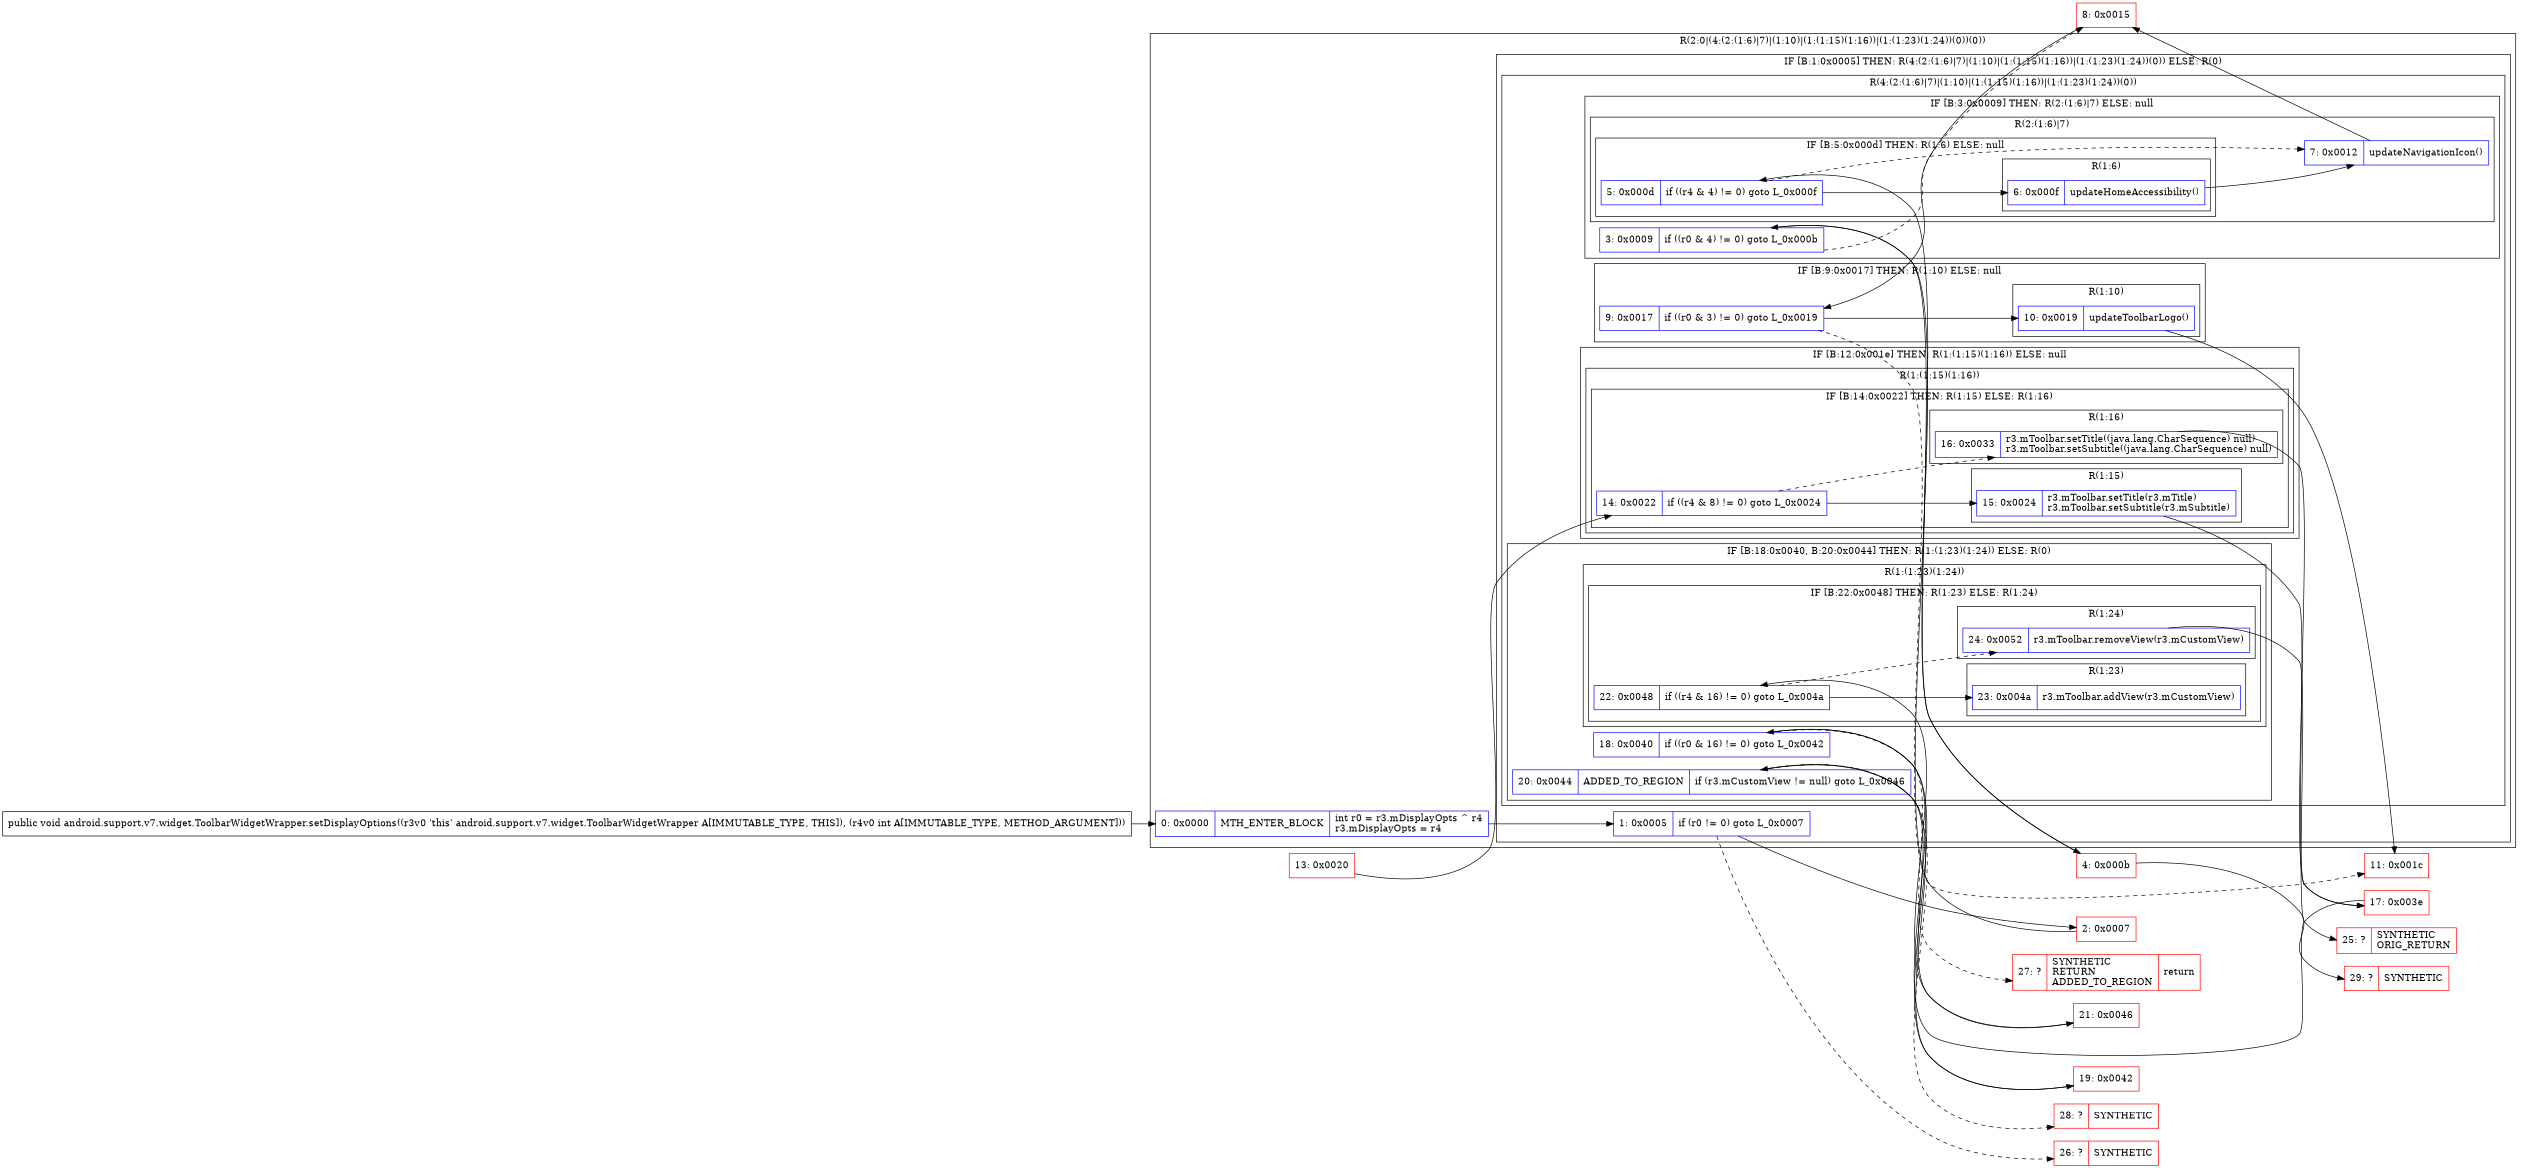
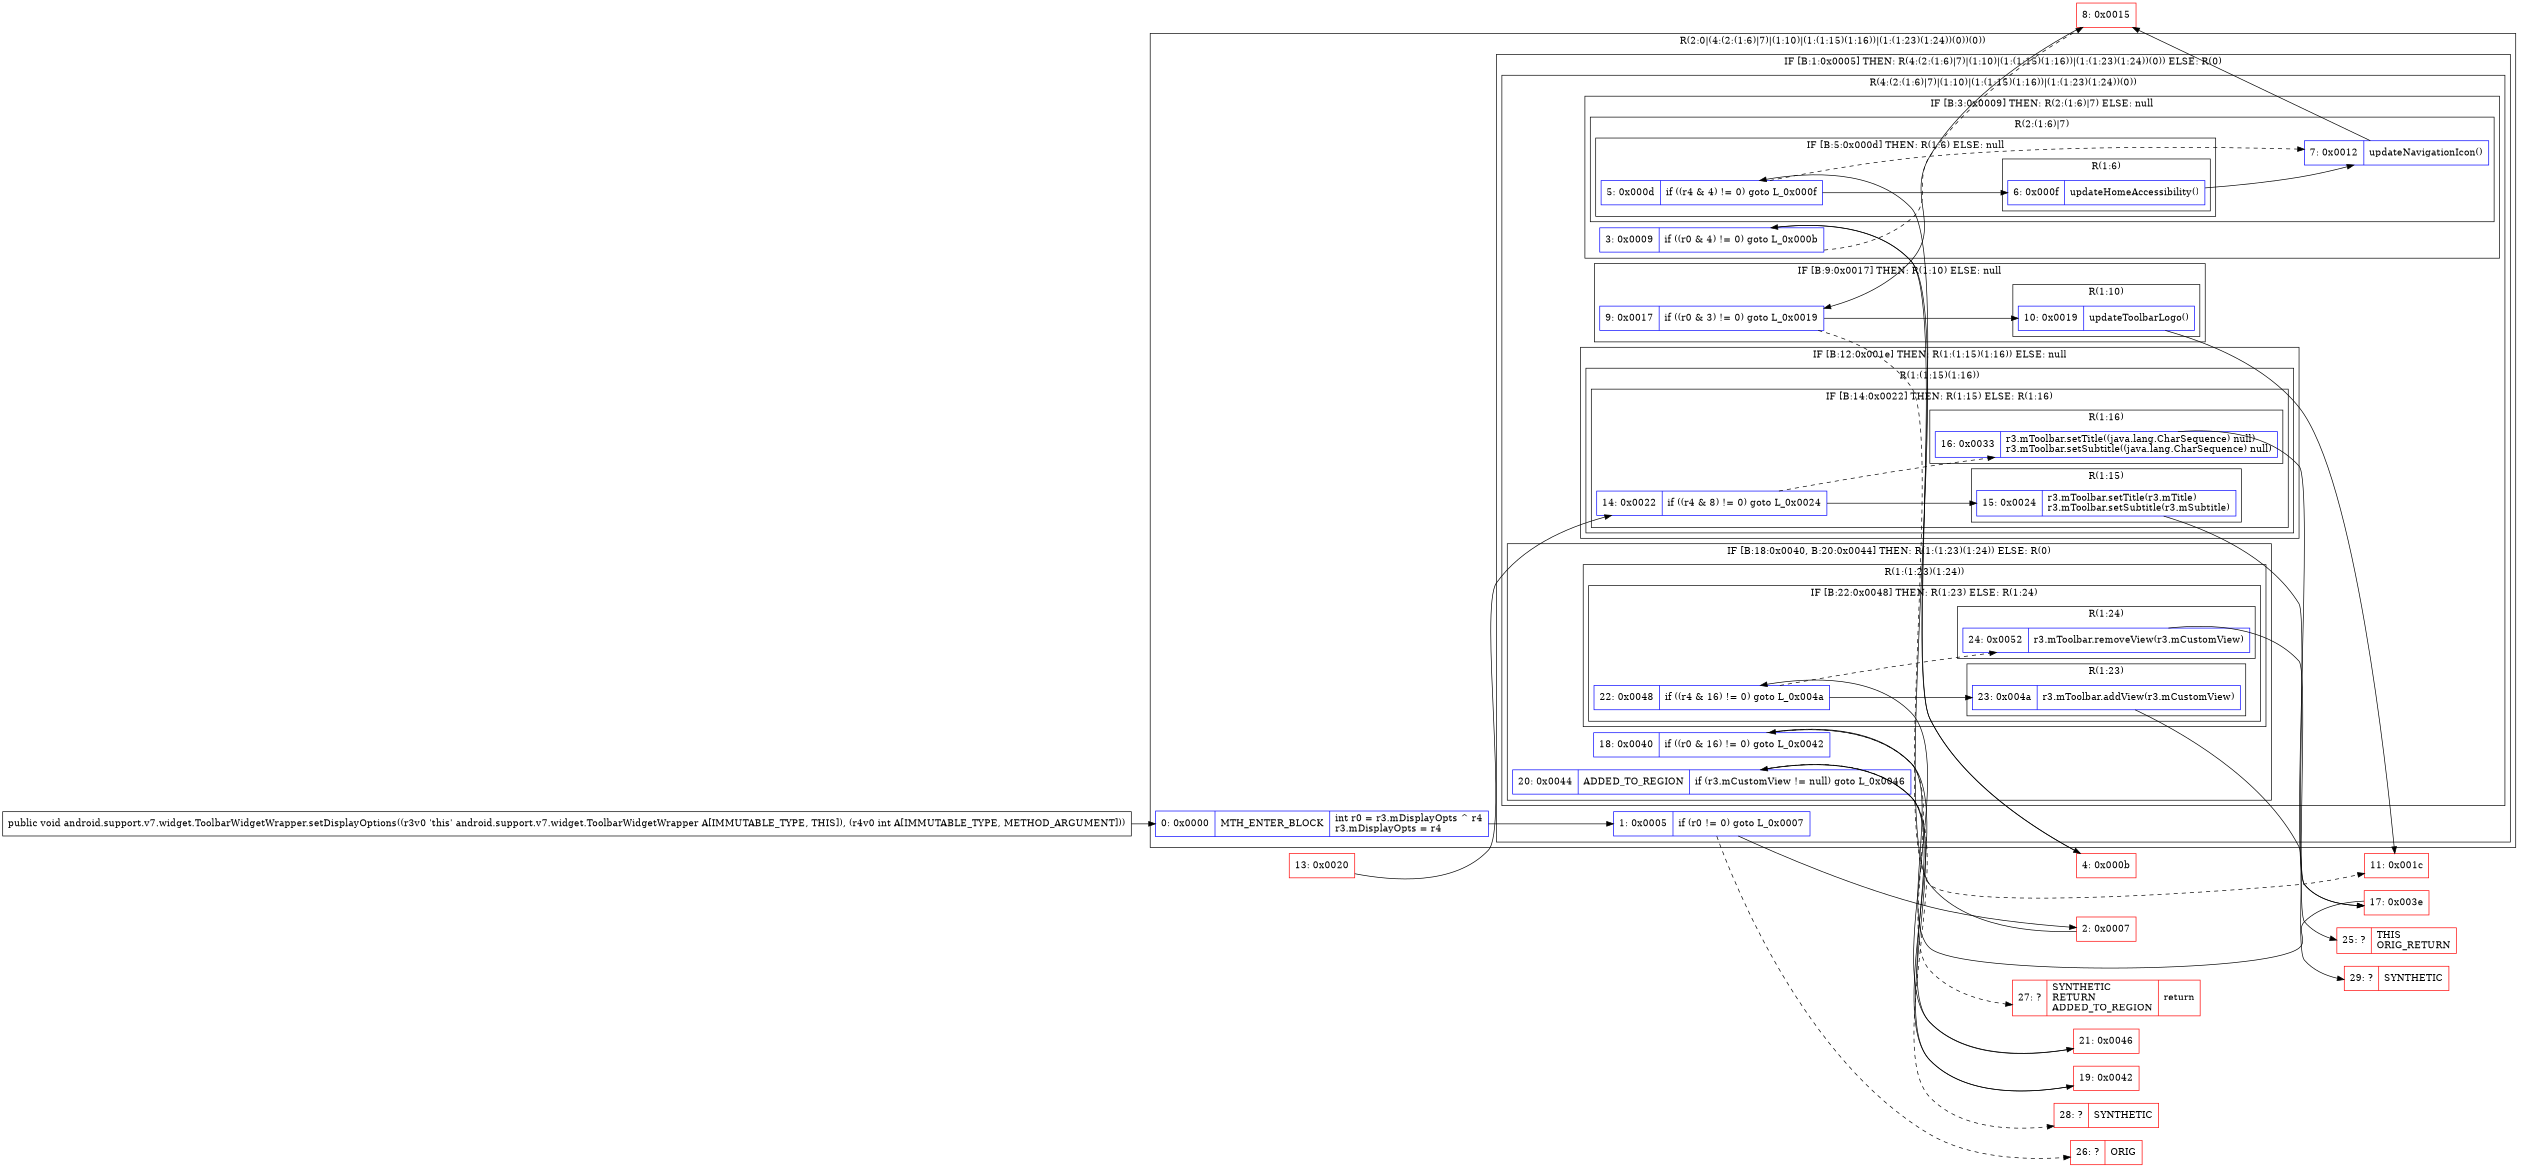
edge "4: 0x000b" -> "29: ?": now "23: 0x004a" -> "29: ?"
node "25: ?": text "SYNTHETIC" -> "THIS"
node "26: ?": text "SYNTHETIC" -> "ORIG"
